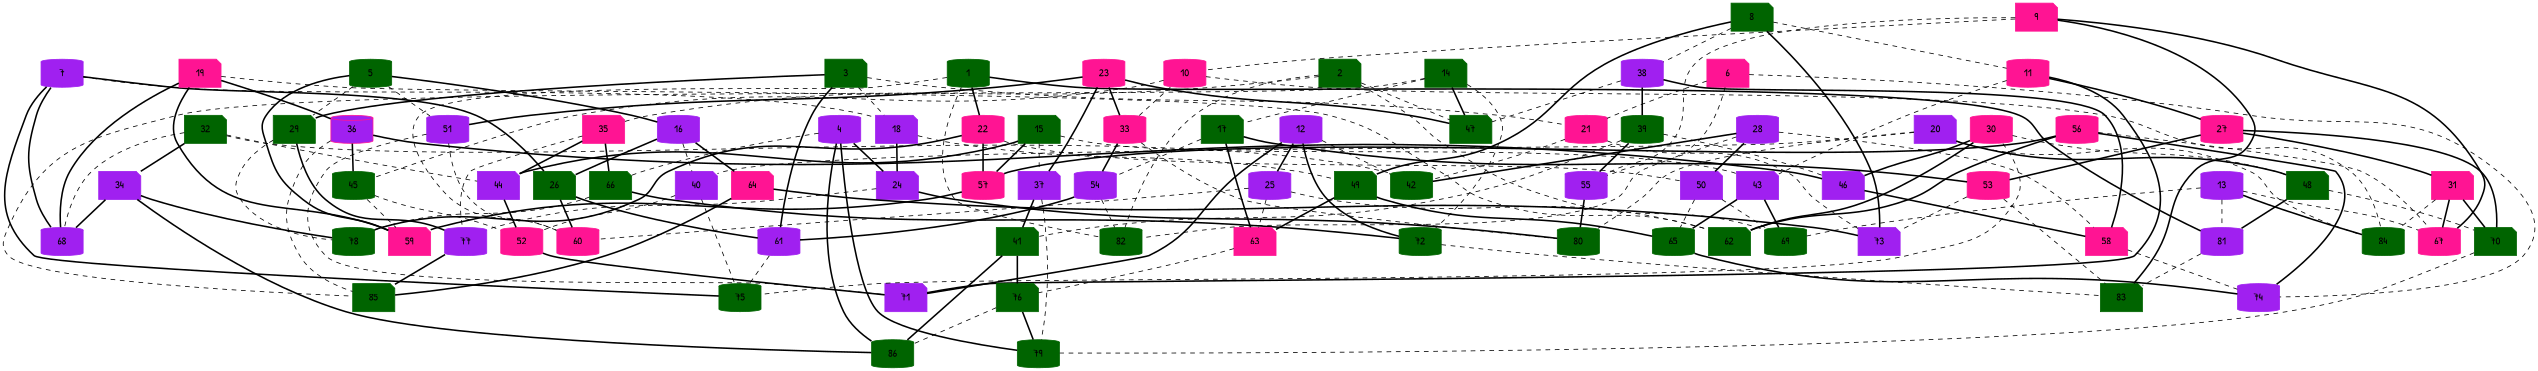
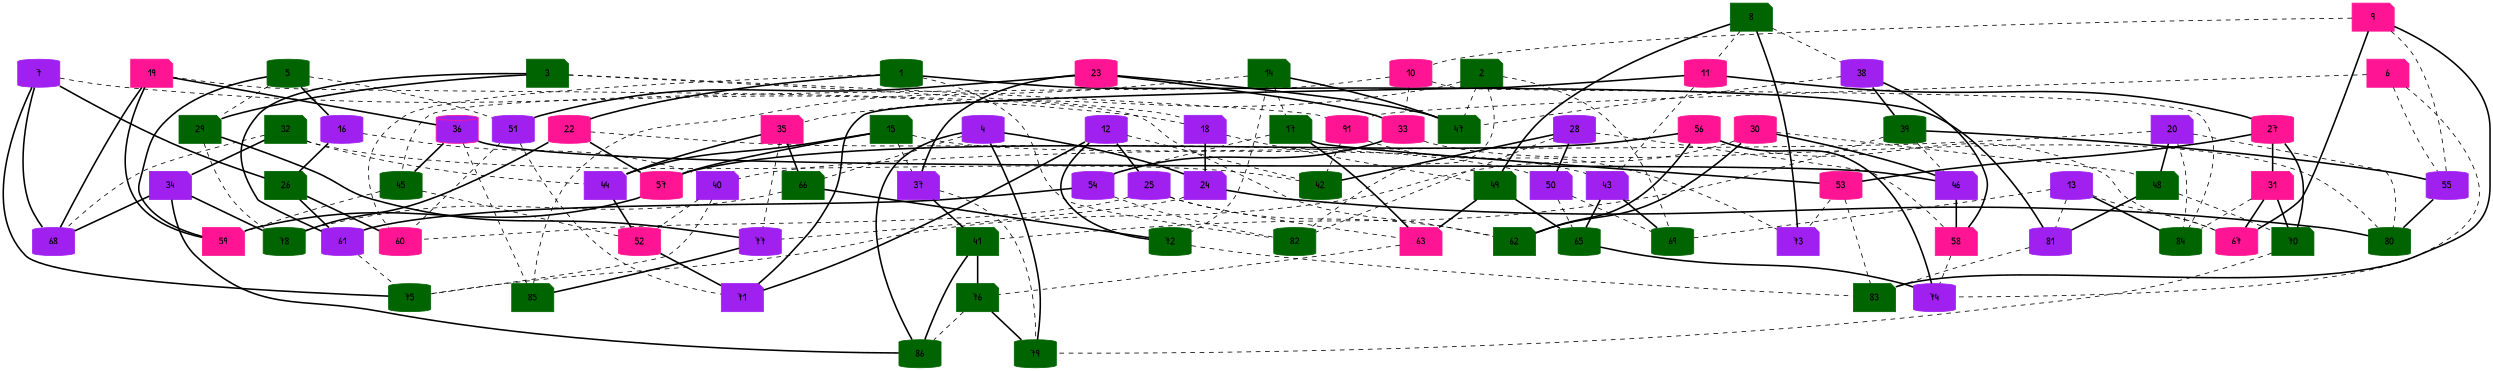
node "21": label "21" -> "91"
node "64": removed
